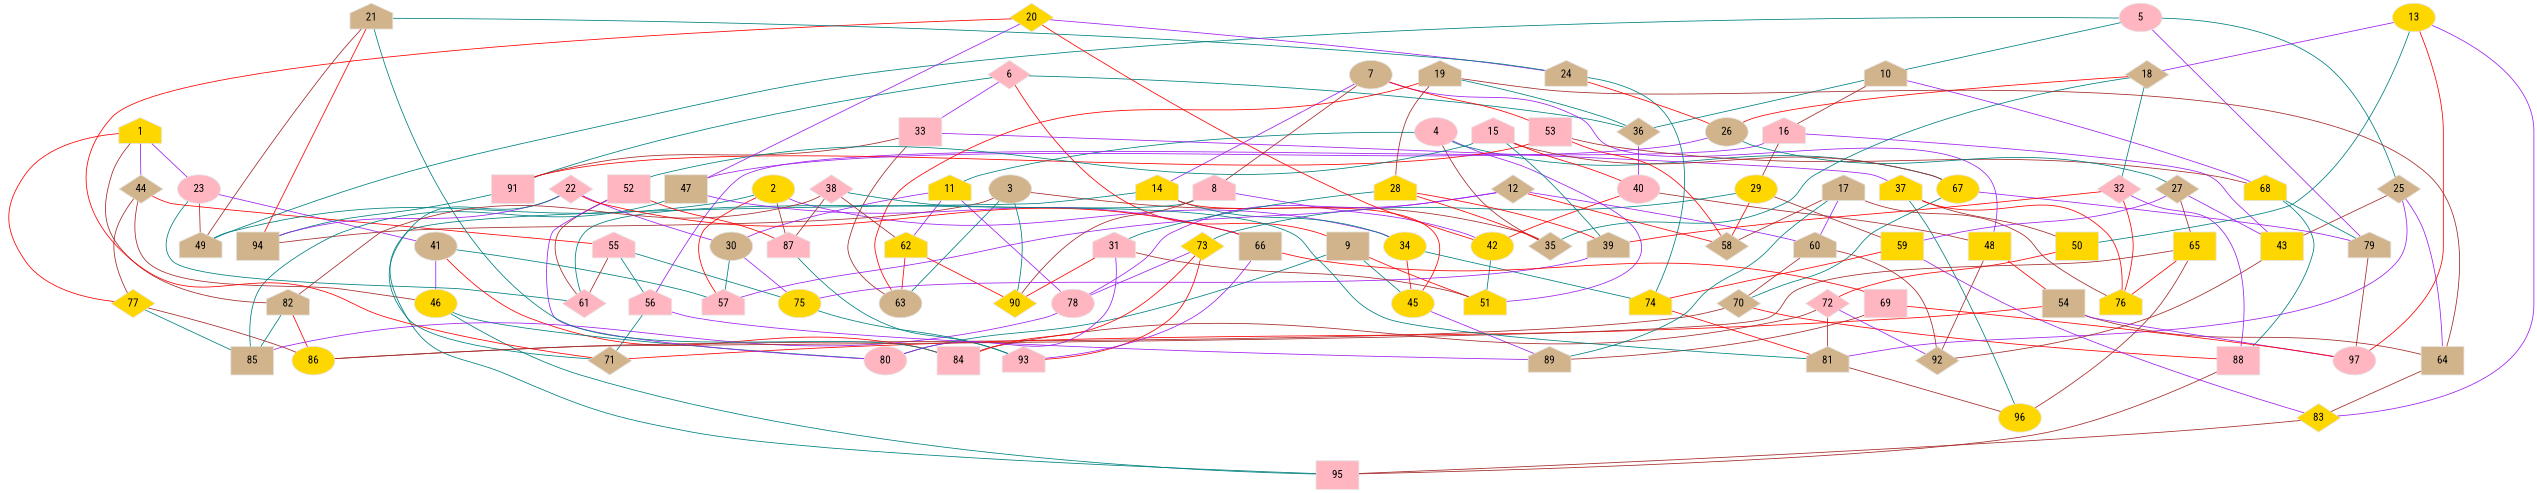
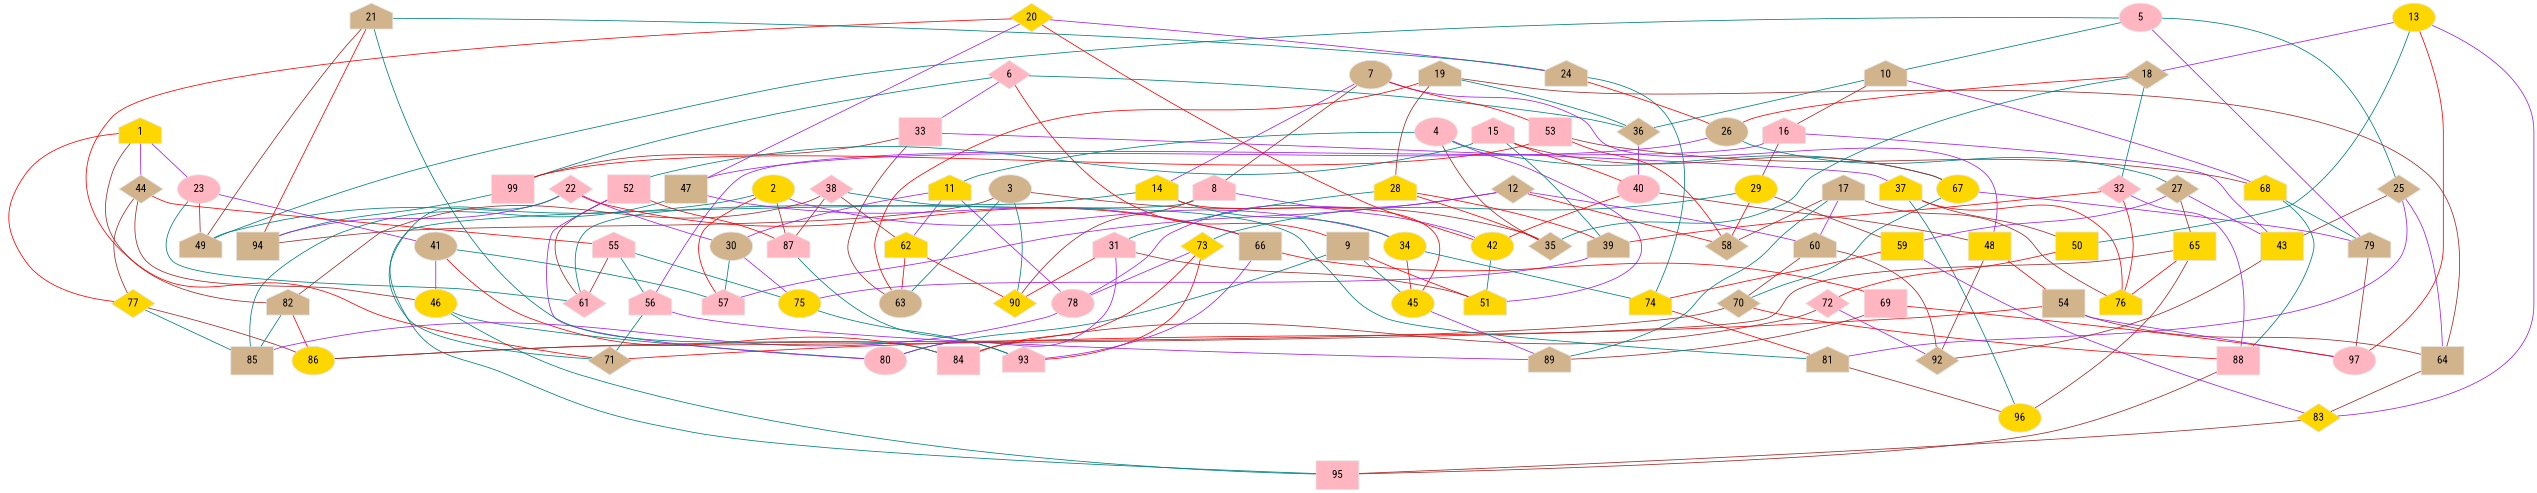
node "91": label "91" -> "99"
edge "72" -- "81": removed
